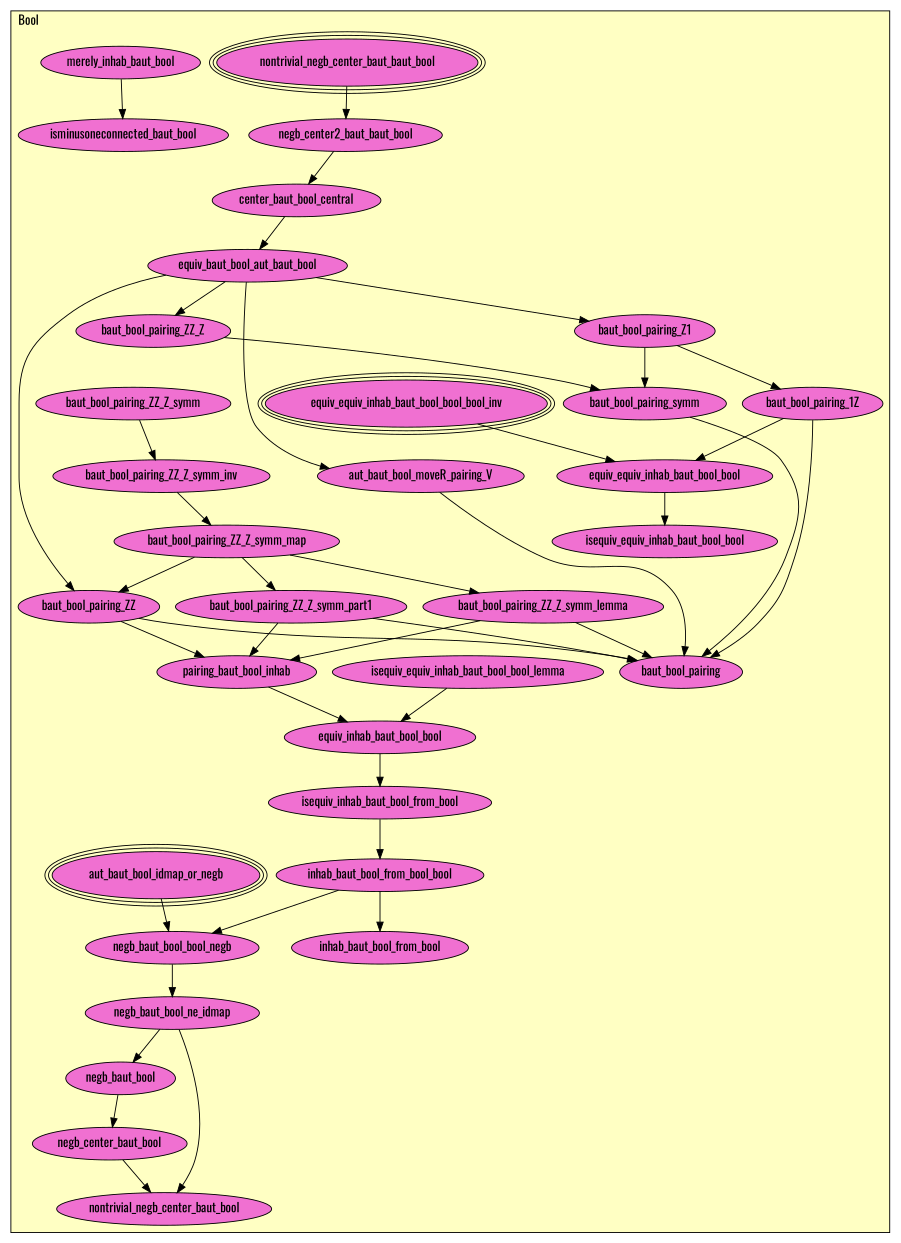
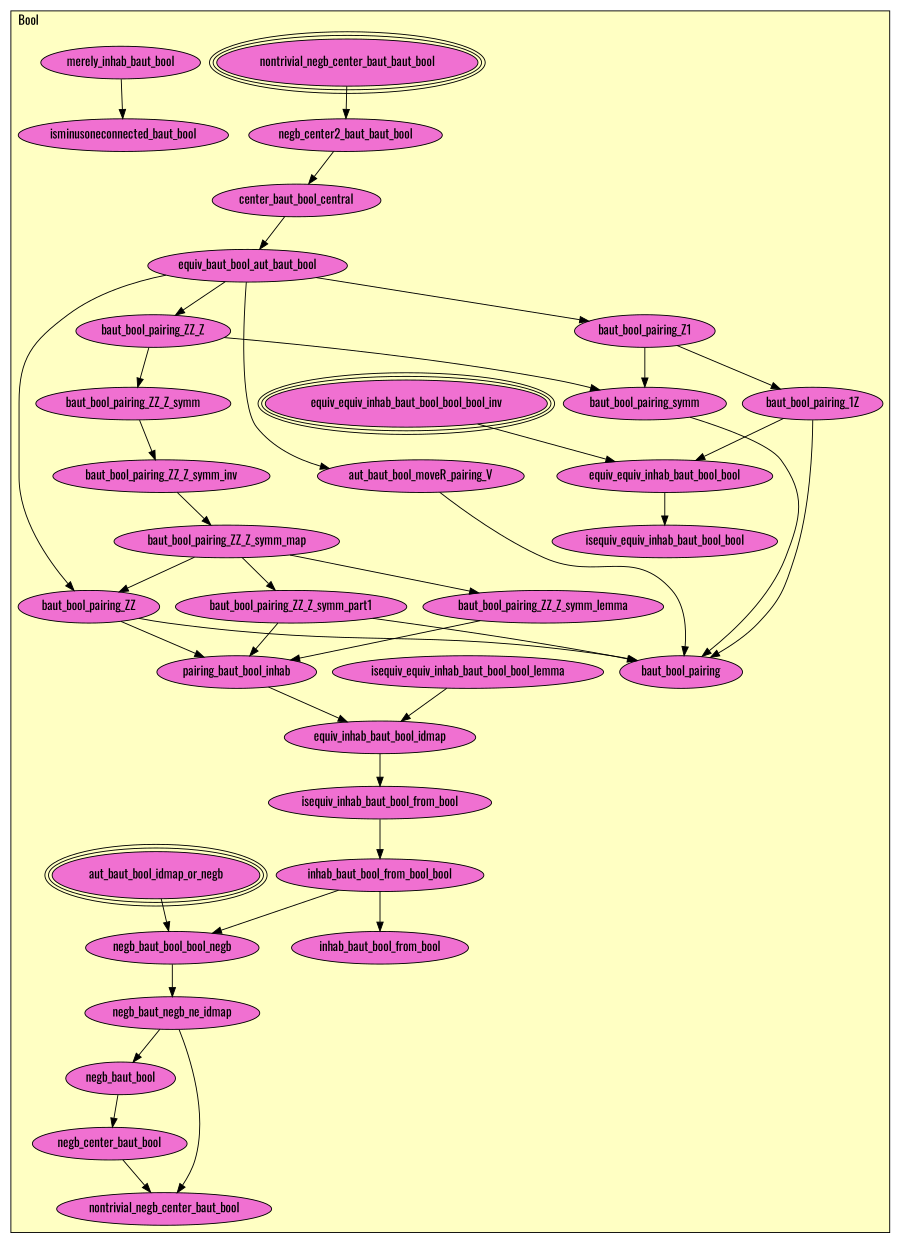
edge "baut_bool_pairing_ZZ_Z" -> "baut_bool_pairing_ZZ_Z_symm": added
edge "baut_bool_pairing_ZZ_Z_symm_lemma" -> "baut_bool_pairing": removed
node "equiv_inhab_baut_bool_bool": label "equiv_inhab_baut_bool_bool" -> "equiv_inhab_baut_bool_idmap"
node "negb_baut_bool_ne_idmap": label "negb_baut_bool_ne_idmap" -> "negb_baut_negb_ne_idmap"
